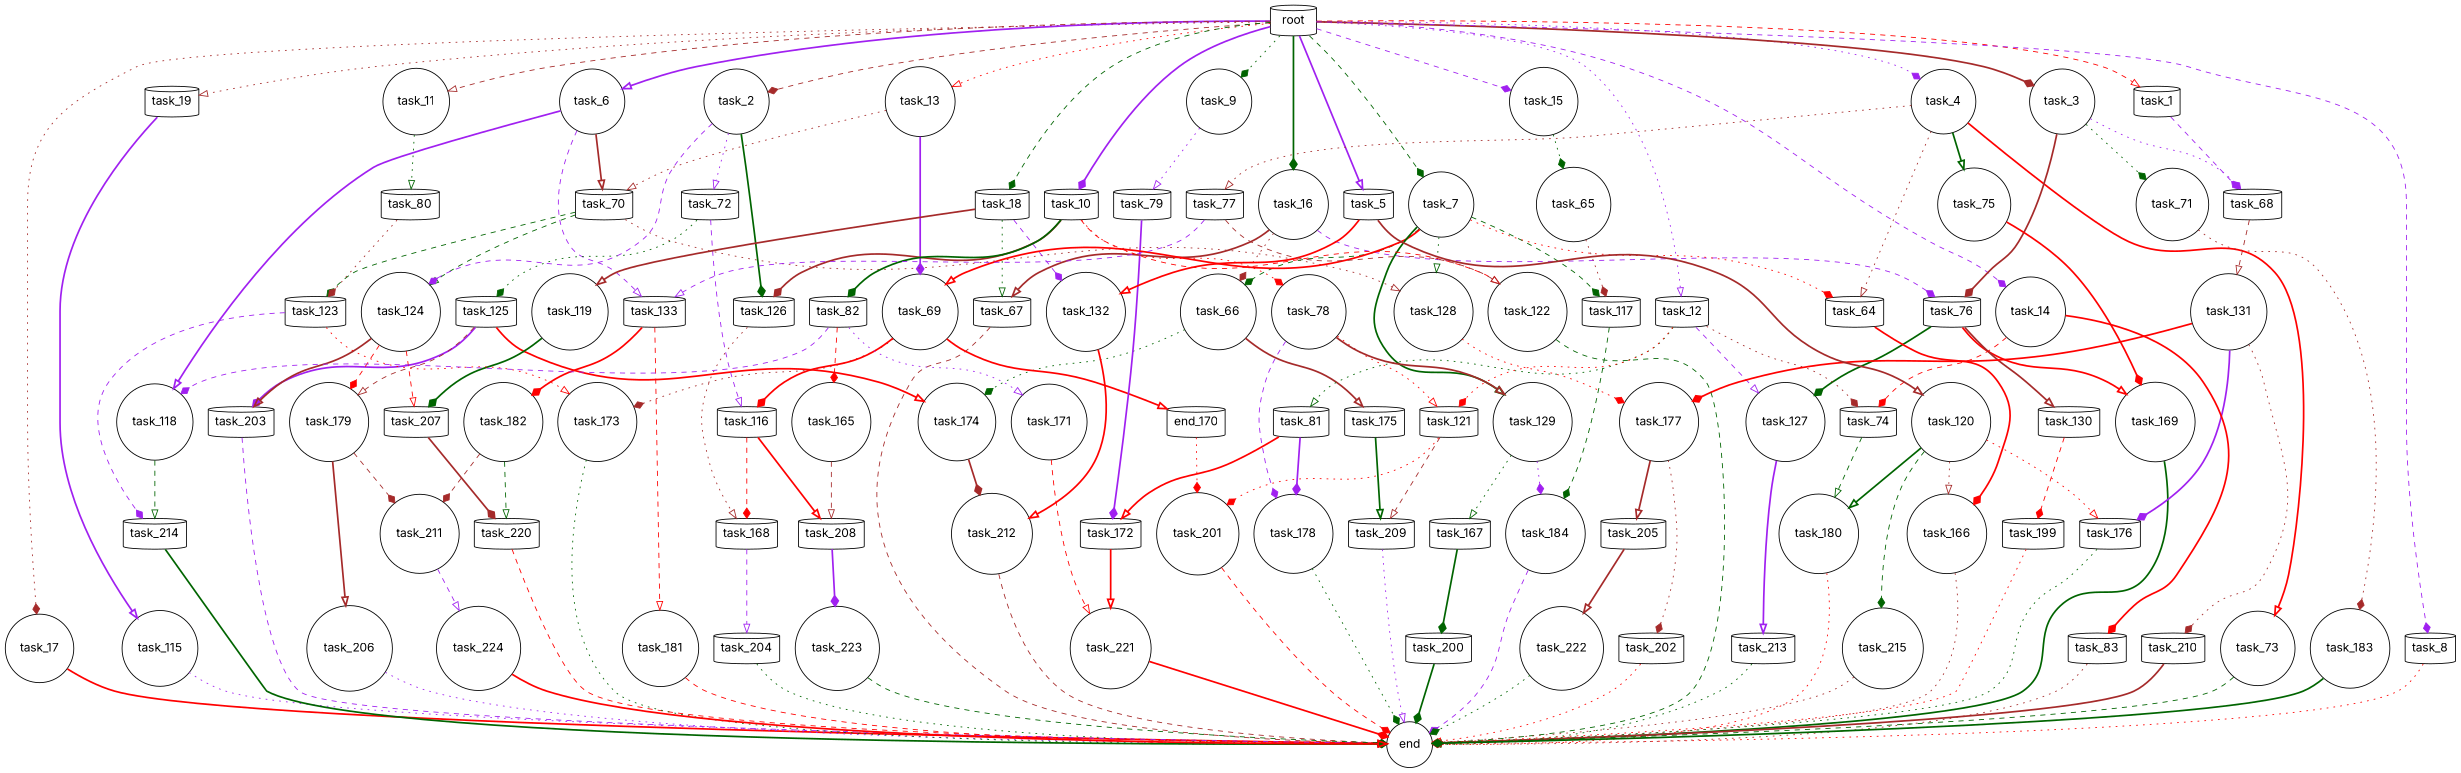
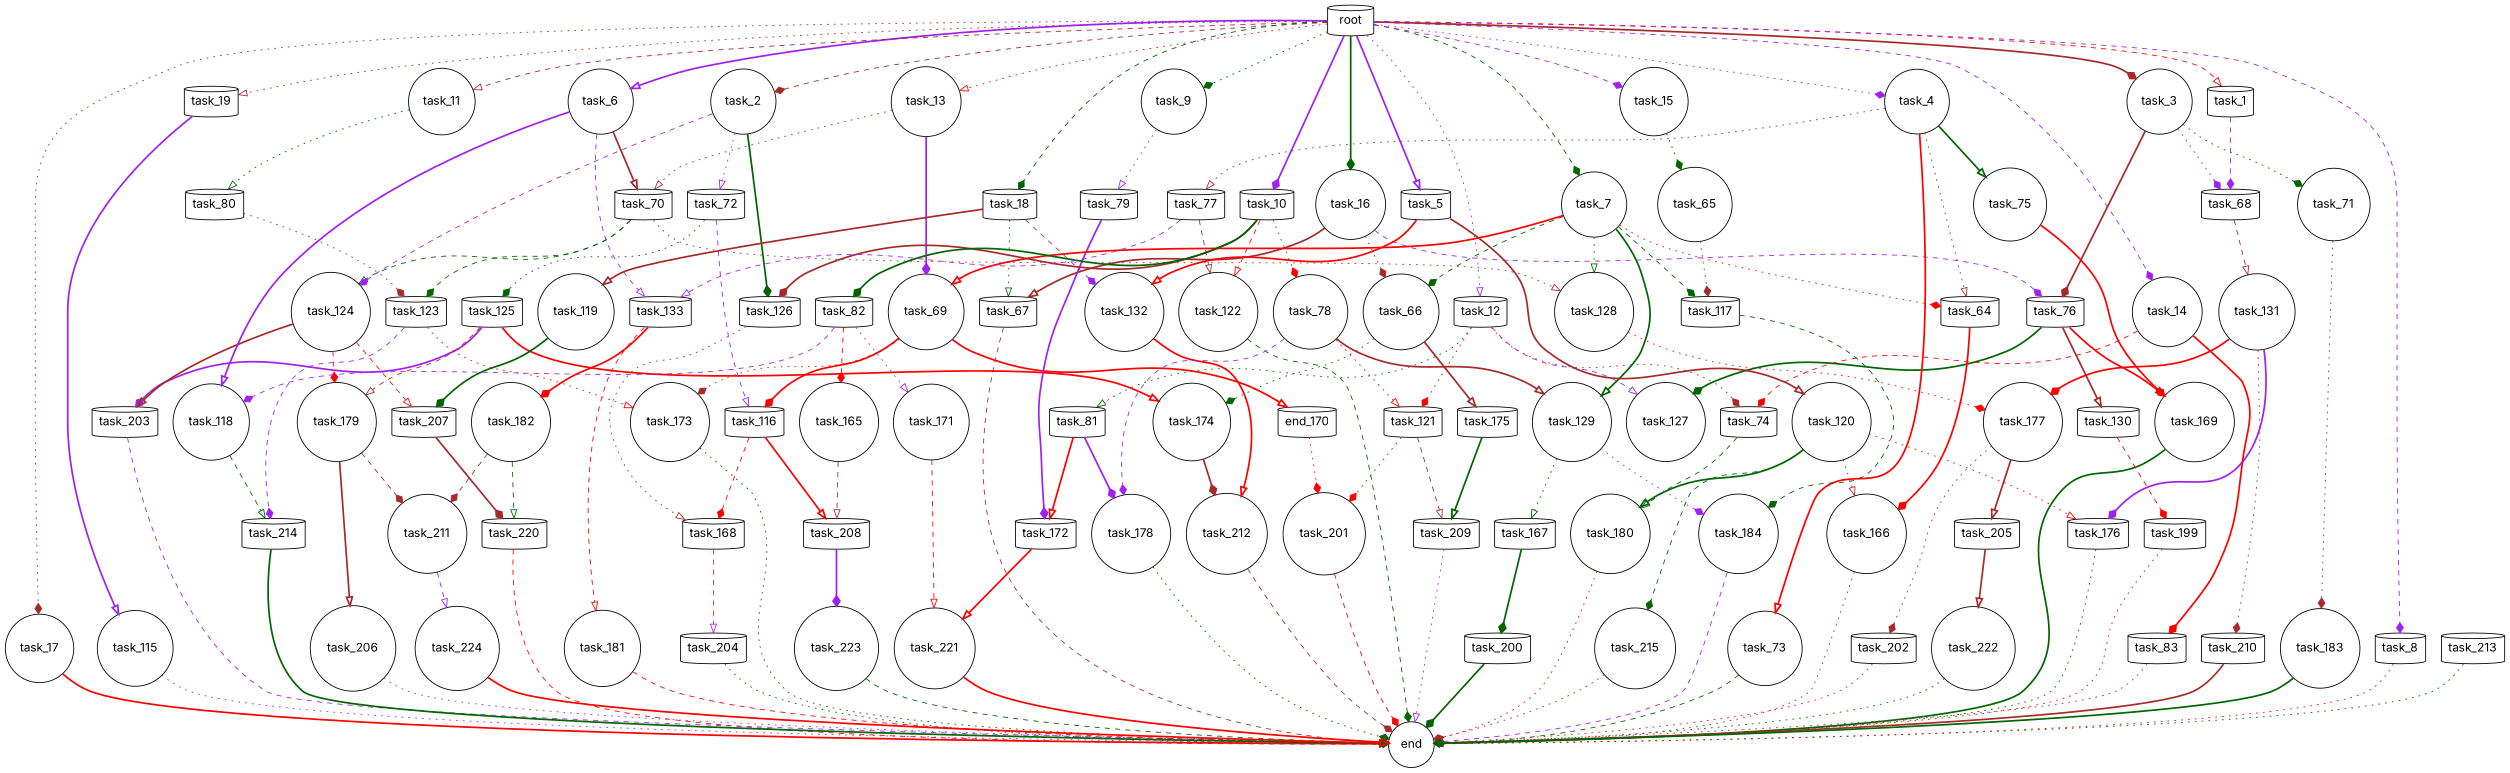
edge "task_127" -> "task_213": removed
